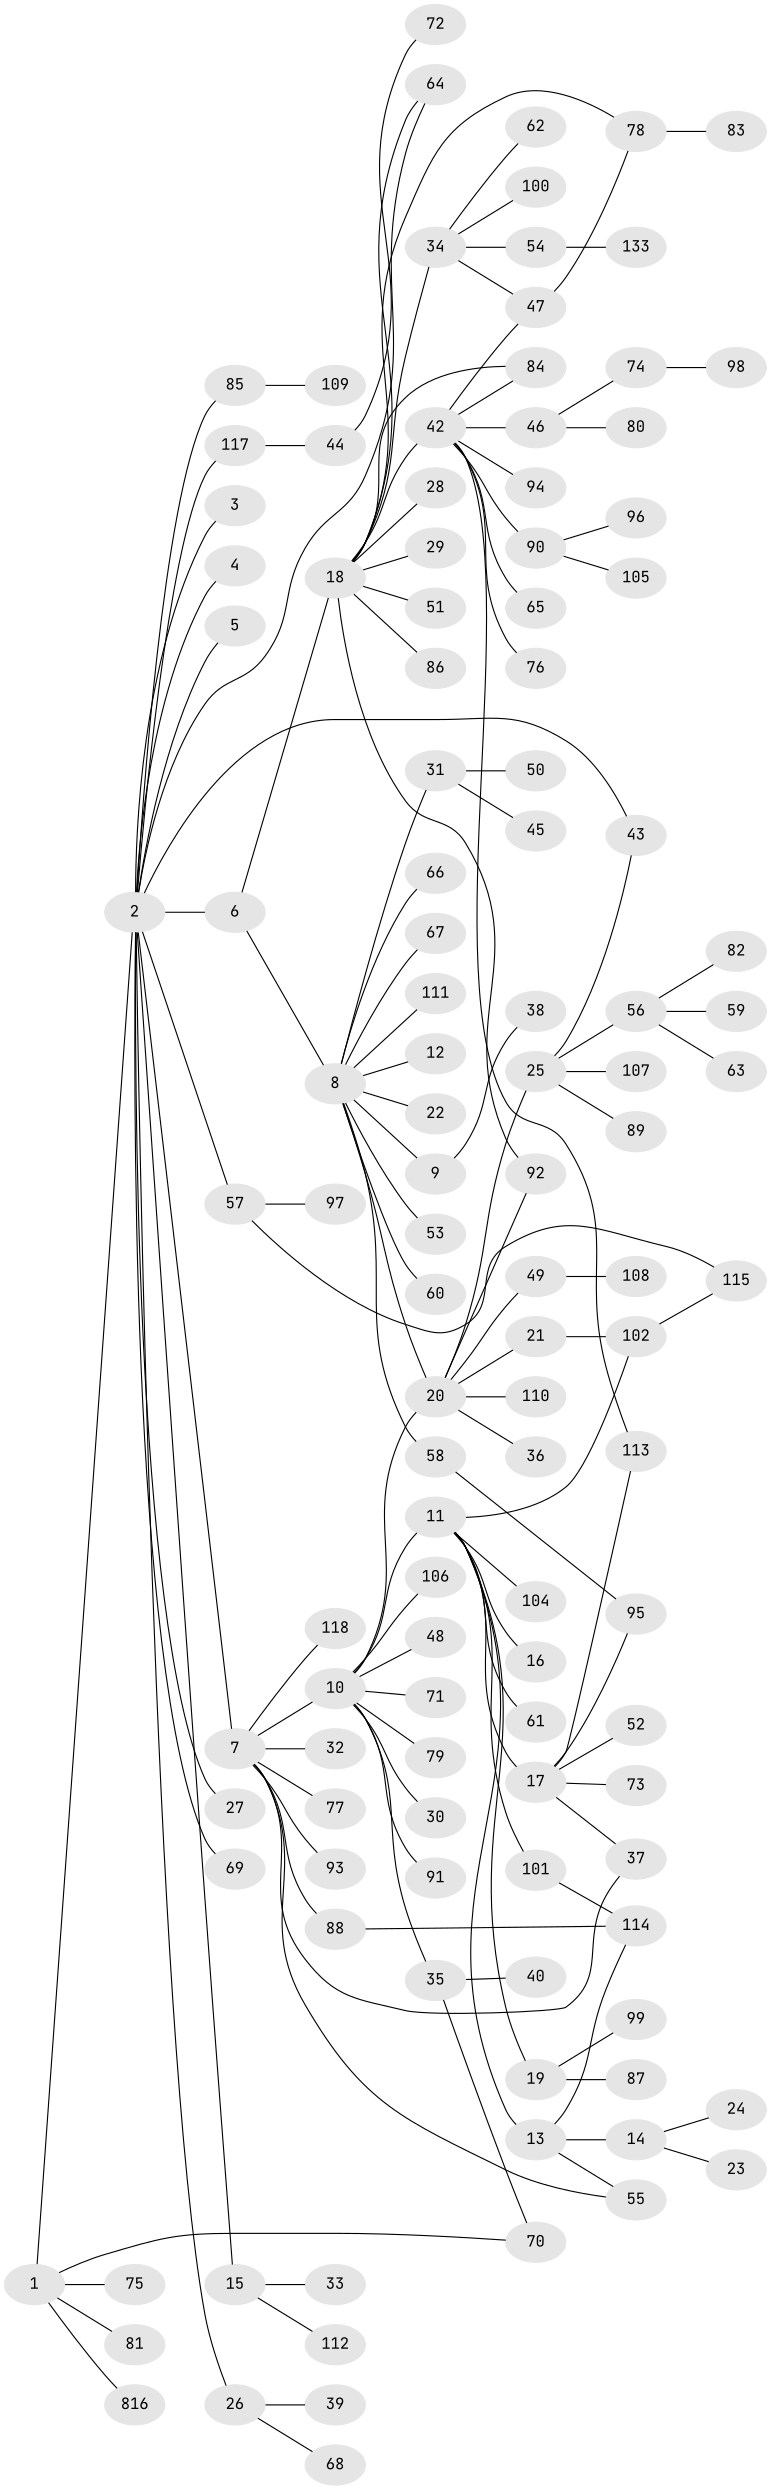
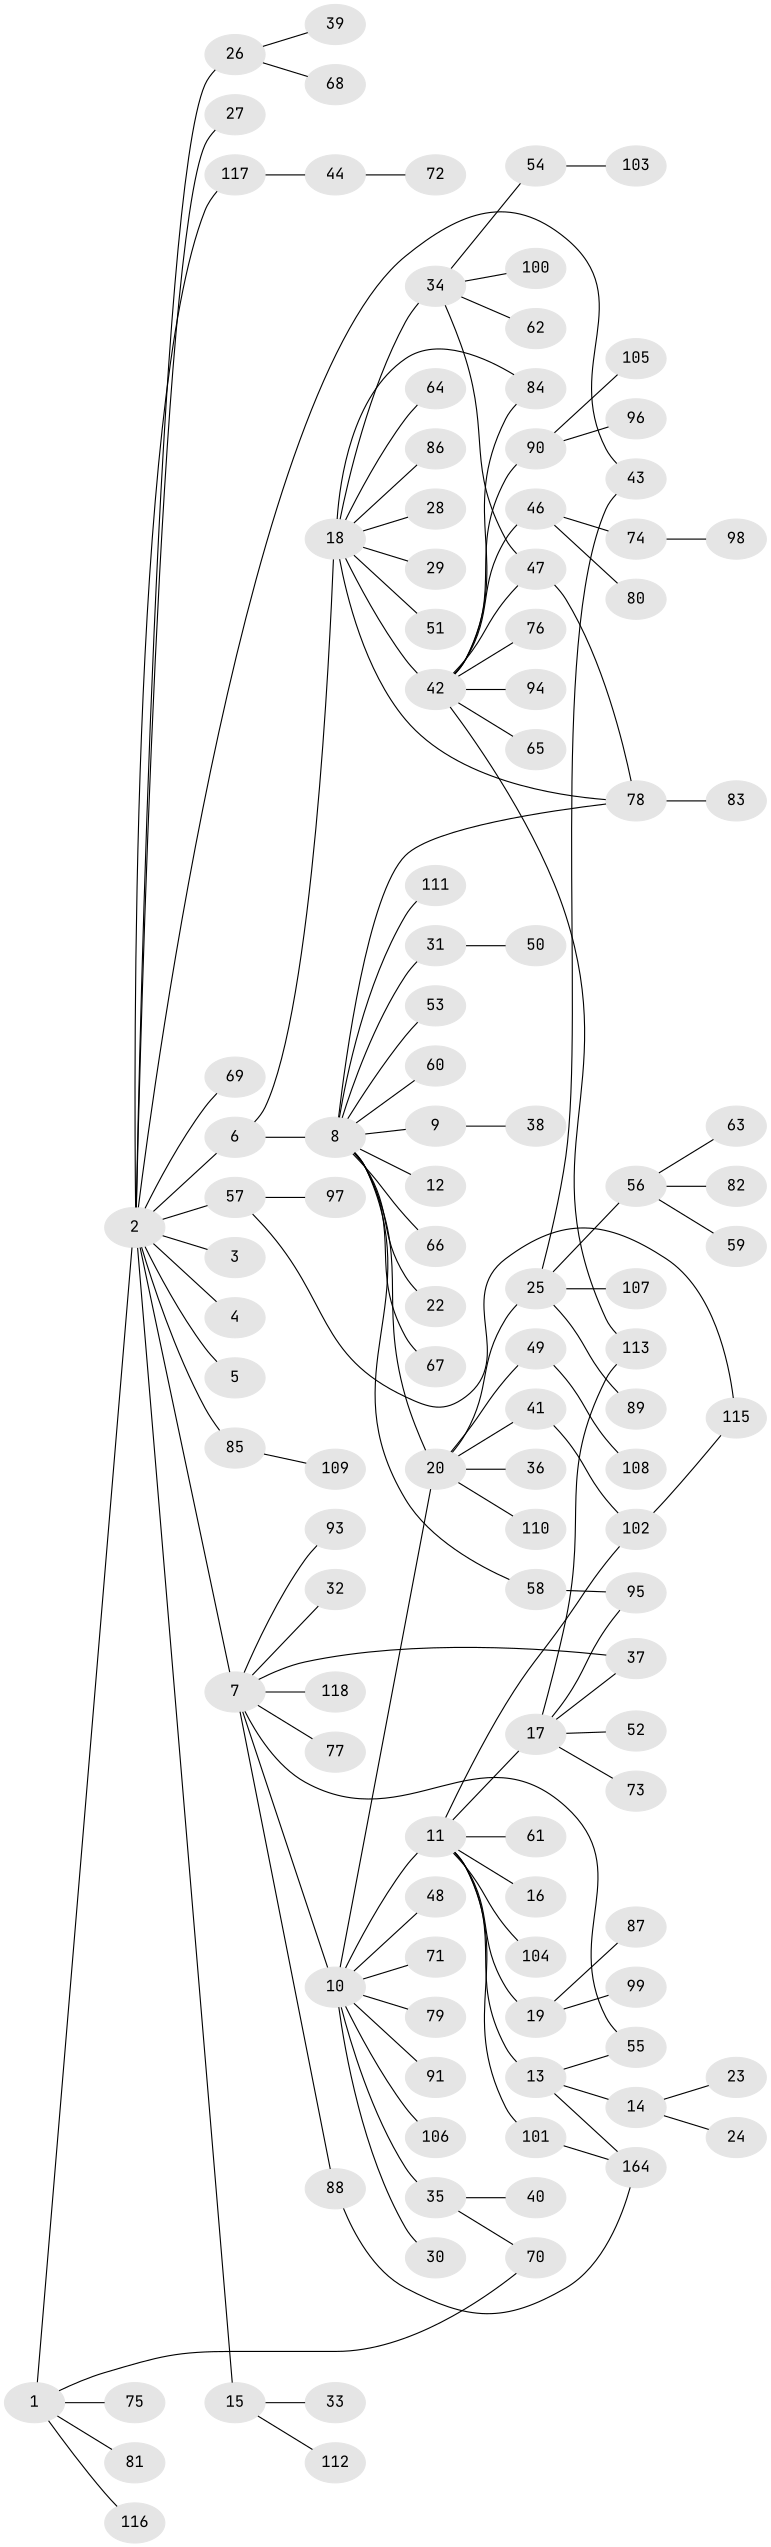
node "133": label "133" -> "103"
edge "64" -- "2": removed
node "45": removed
edge "78" -- "8": added
node "92": removed
node "21": label "21" -> "41"
node "114": label "114" -> "164"
node "816": label "816" -> "116"
